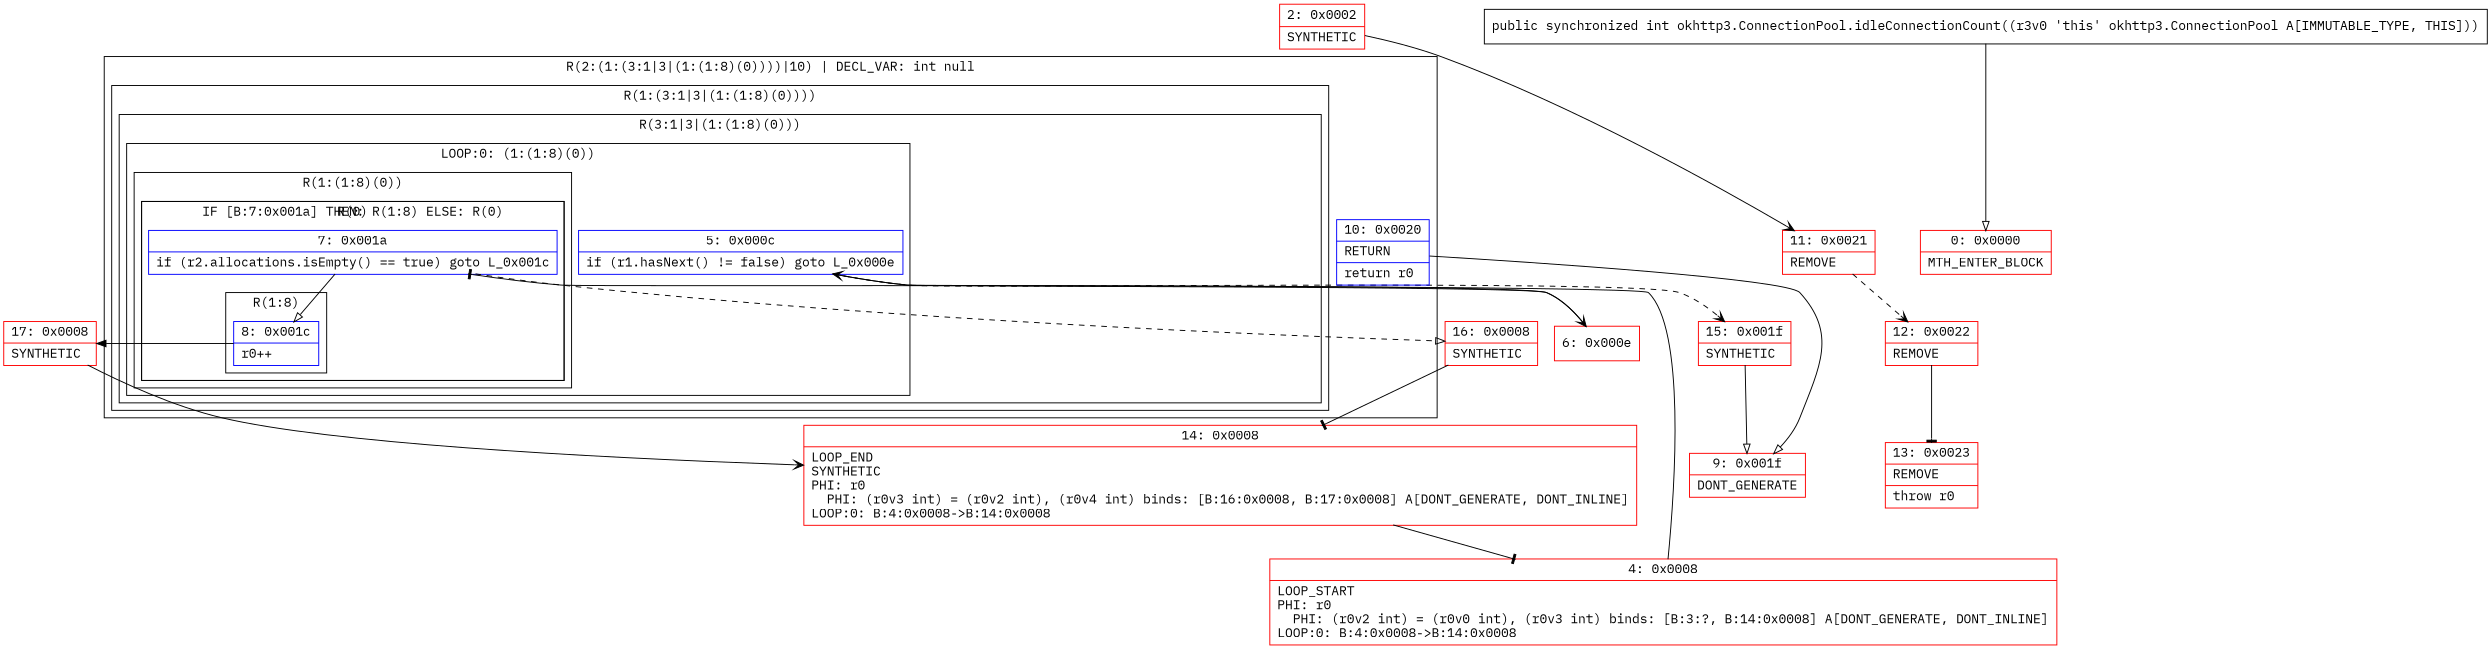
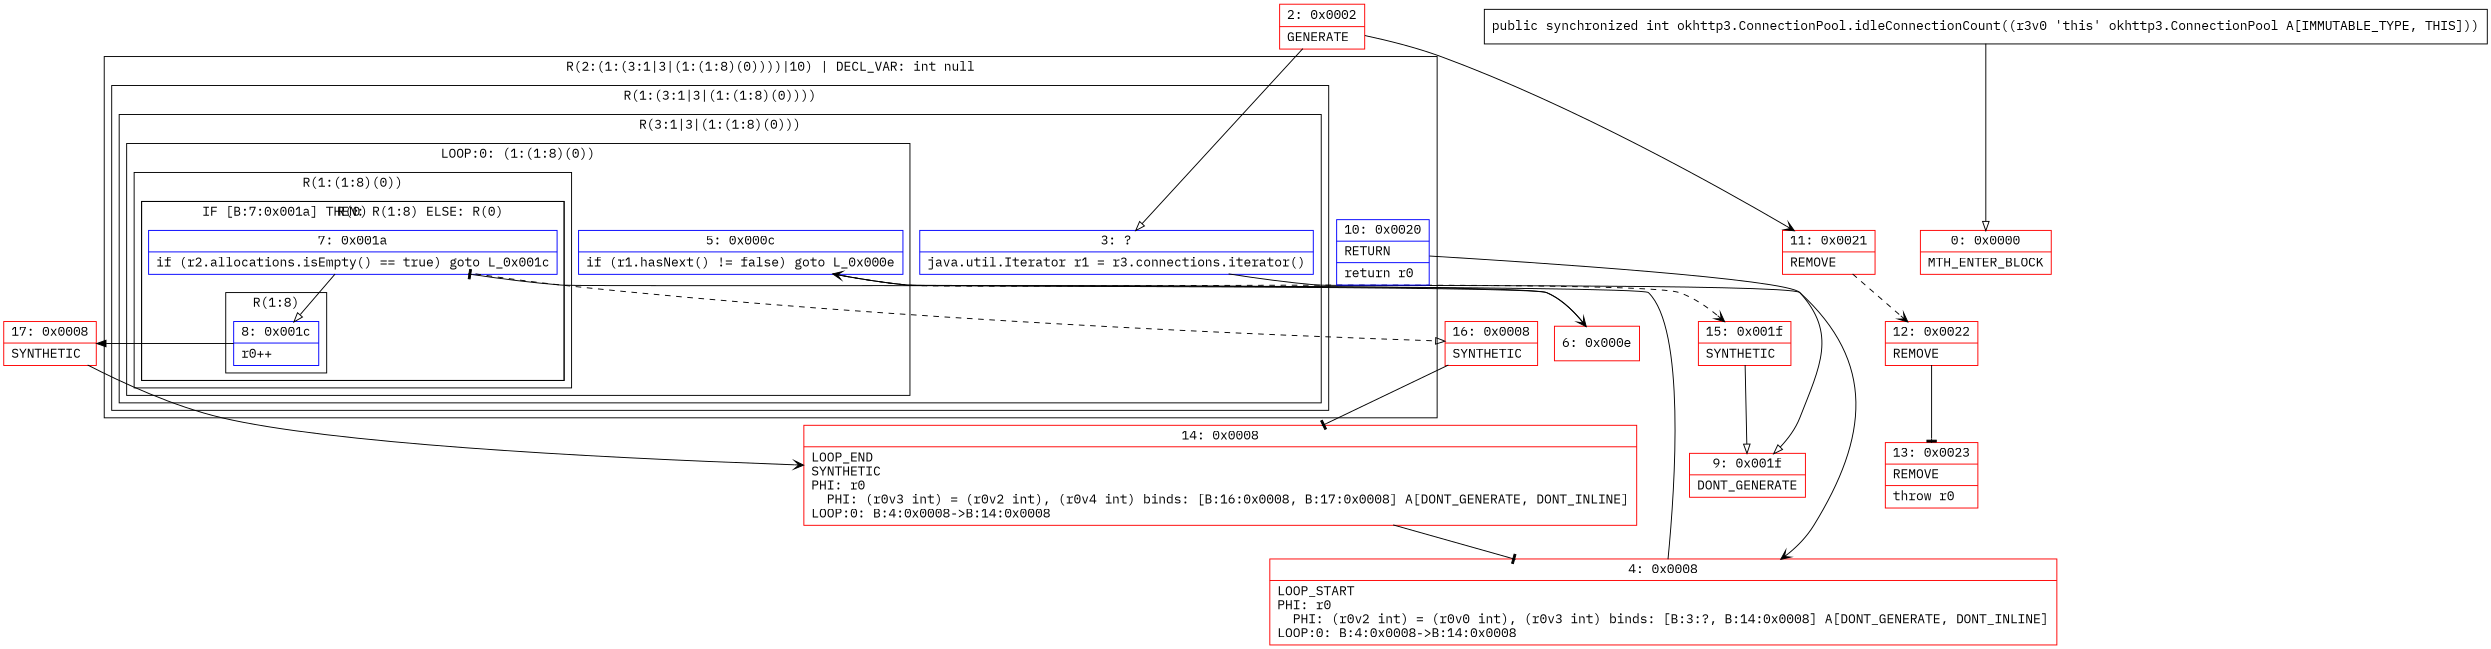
node "2: 0x0002": text "SYNTHETIC" -> "GENERATE"
node "3: ?": added
